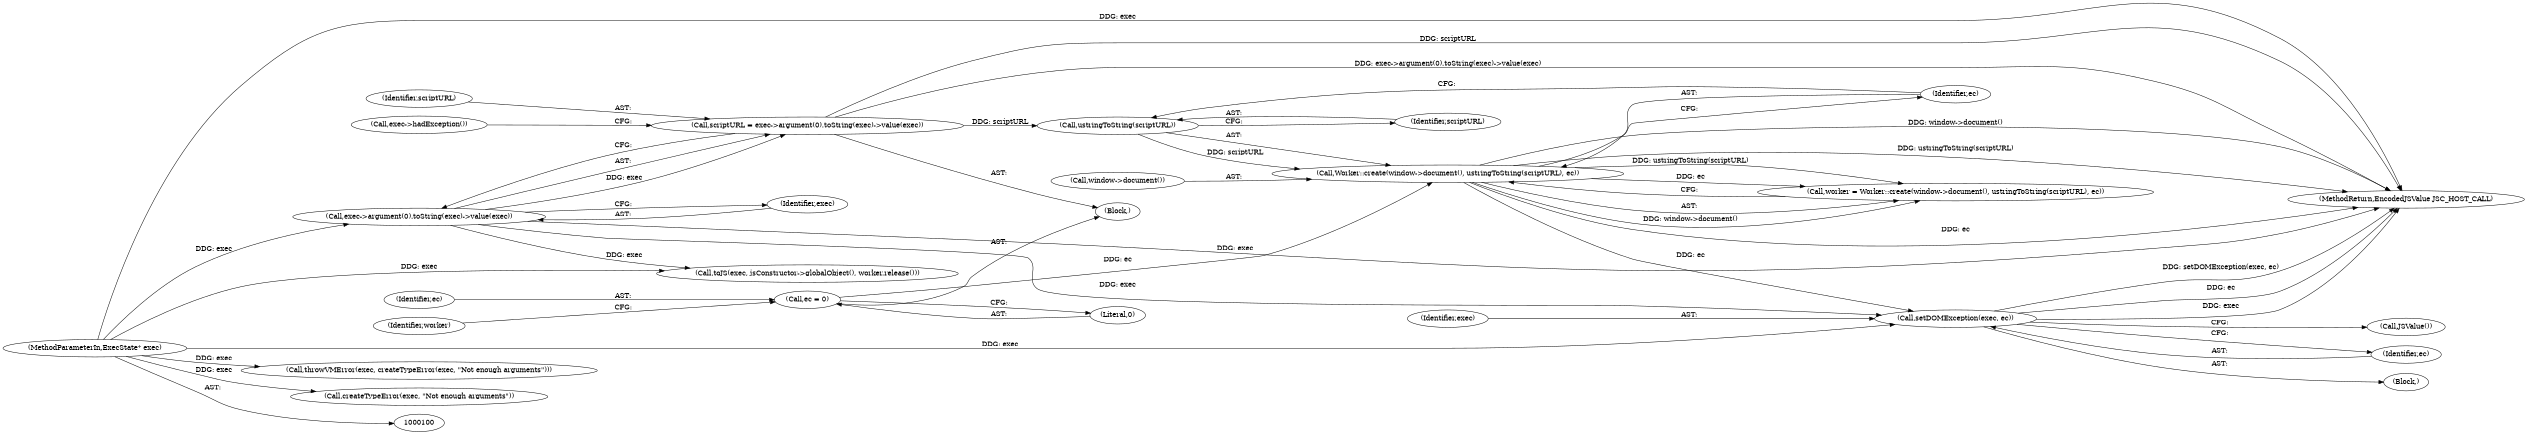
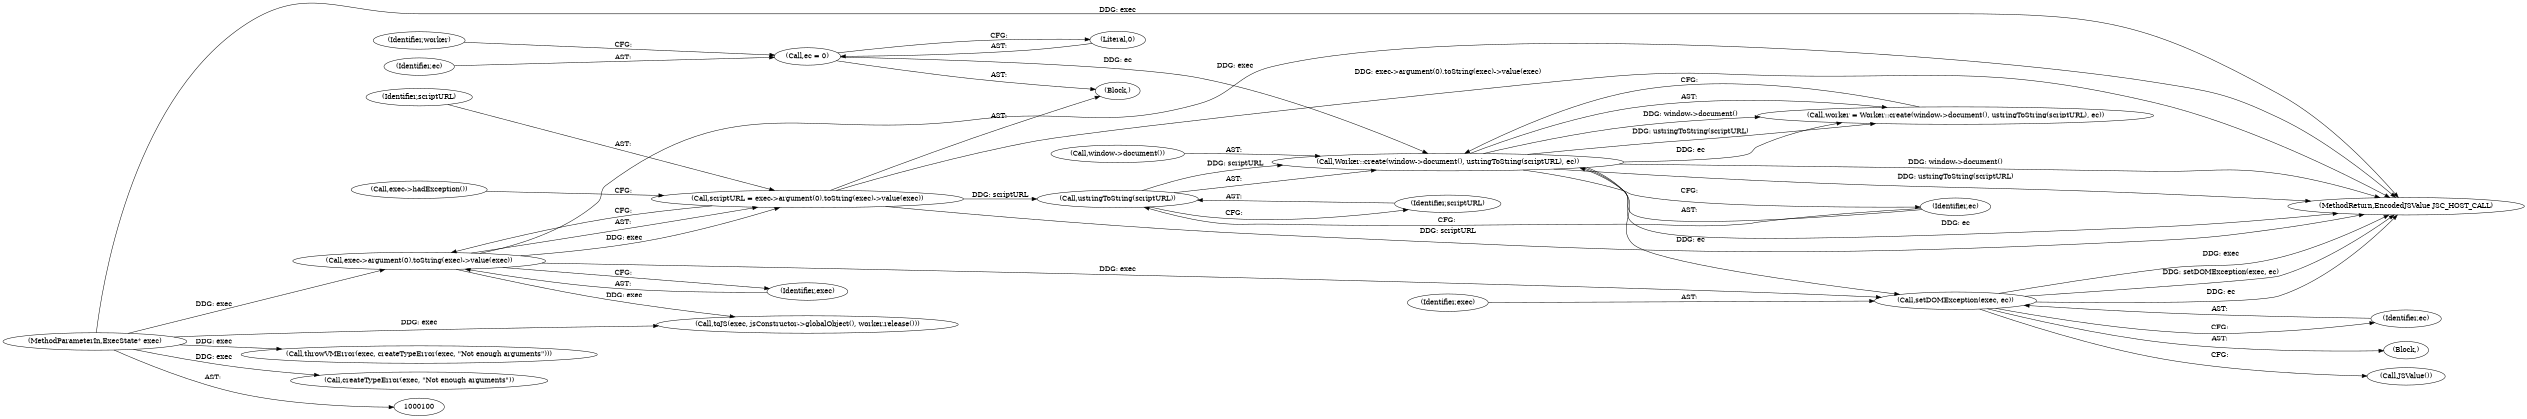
edge "(MethodParameterIn,ExecState* exec)" -> "(Call,setDOMException(exec, ec))": removed, label "DDG: exec"
